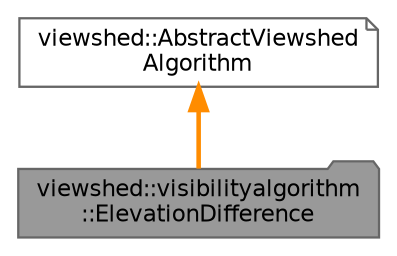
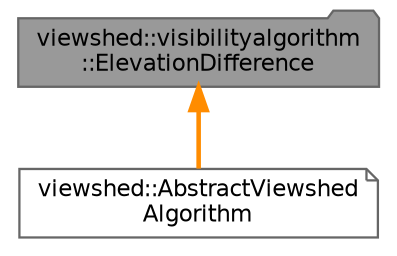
edge "viewshed::visibilityalgorithm ::ElevationDifference" -> "viewshed::AbstractViewshed Algorithm": reversed
